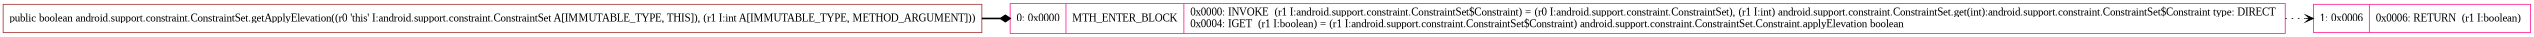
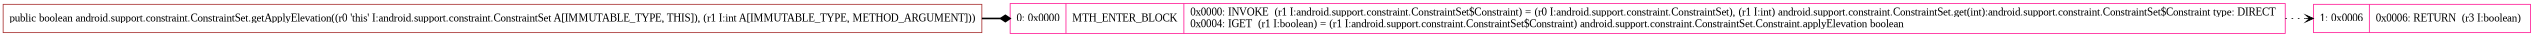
node "1: 0x0006": text "0x0006: RETURN  (r1 I:boolean)" -> "0x0006: RETURN  (r3 I:boolean)"
